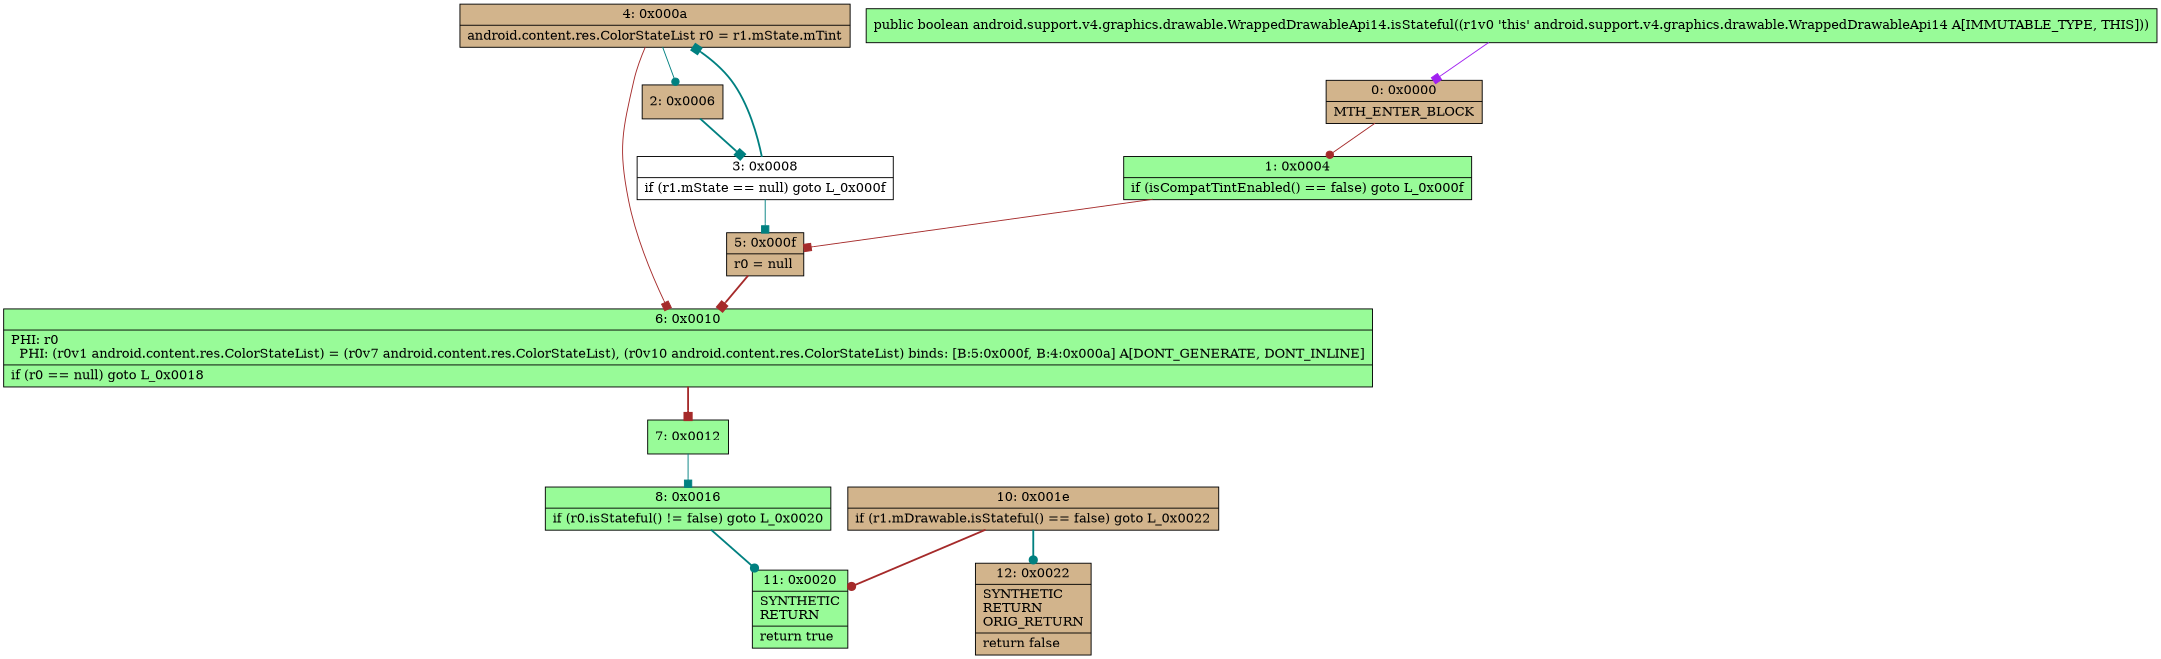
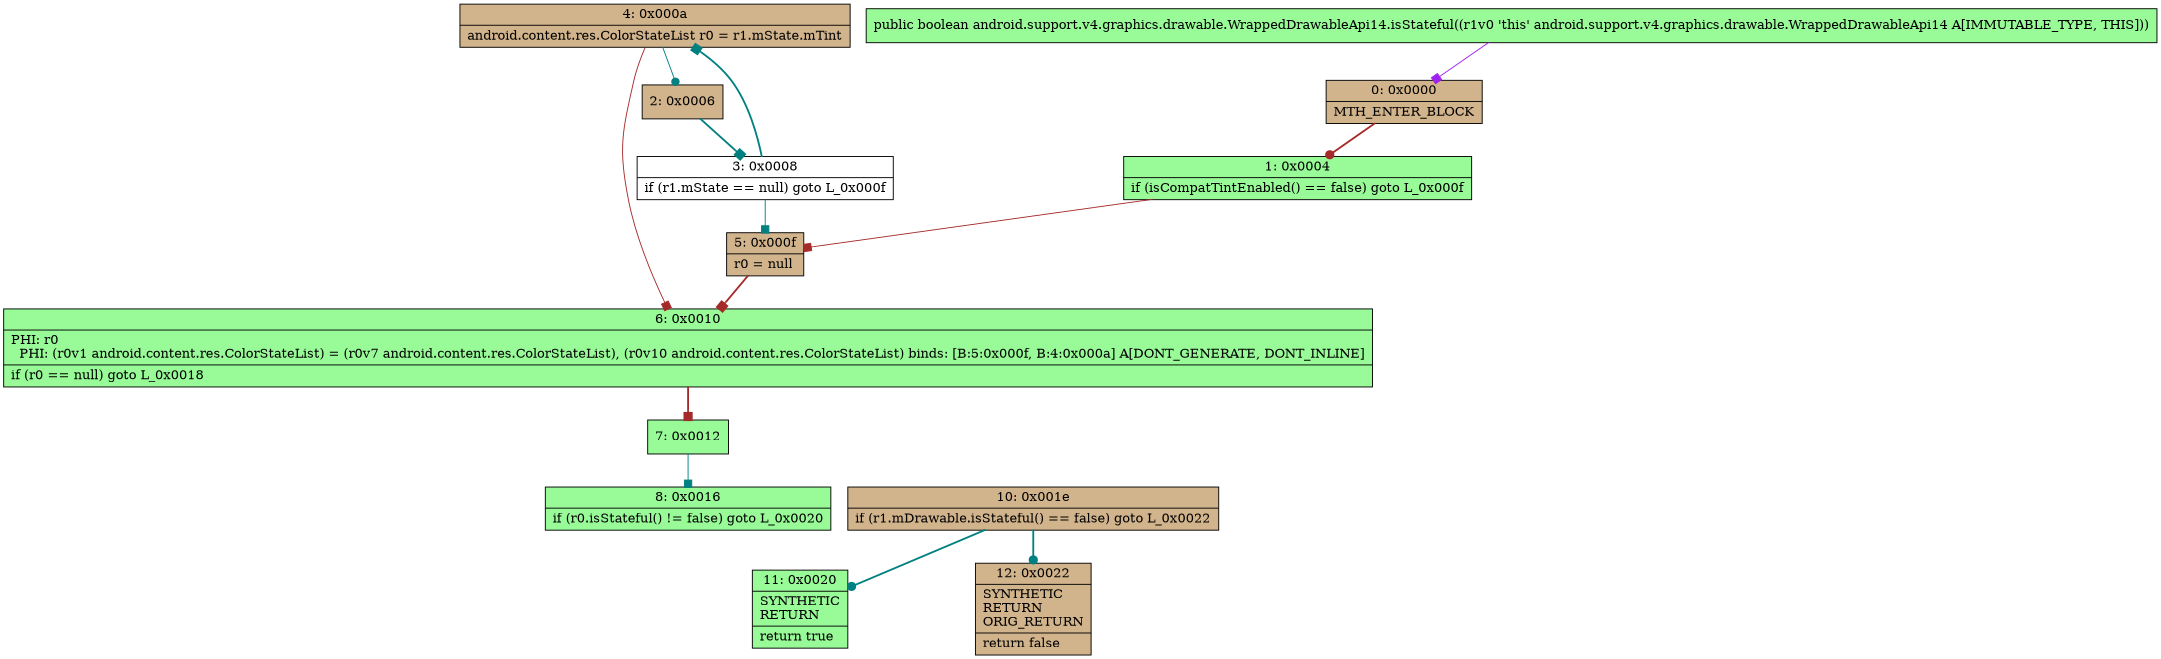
edge "0: 0x0000" -> "1: 0x0004": style solid -> bold
edge "8: 0x0016" -> "11: 0x0020": removed
edge "10: 0x001e" -> "11: 0x0020": color brown -> teal
